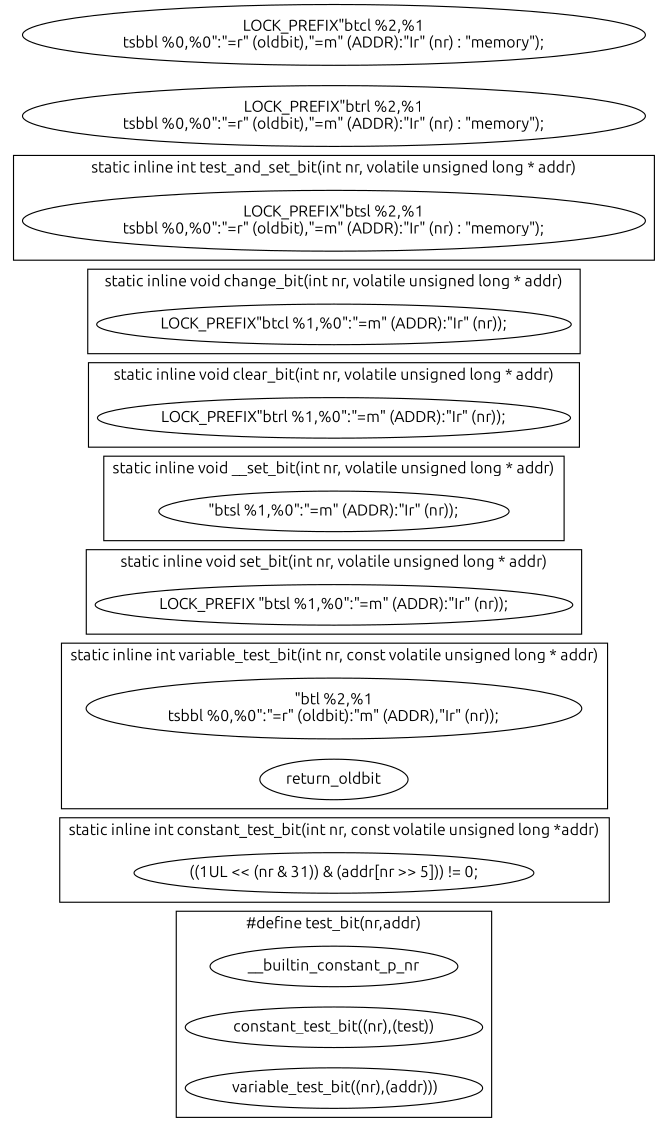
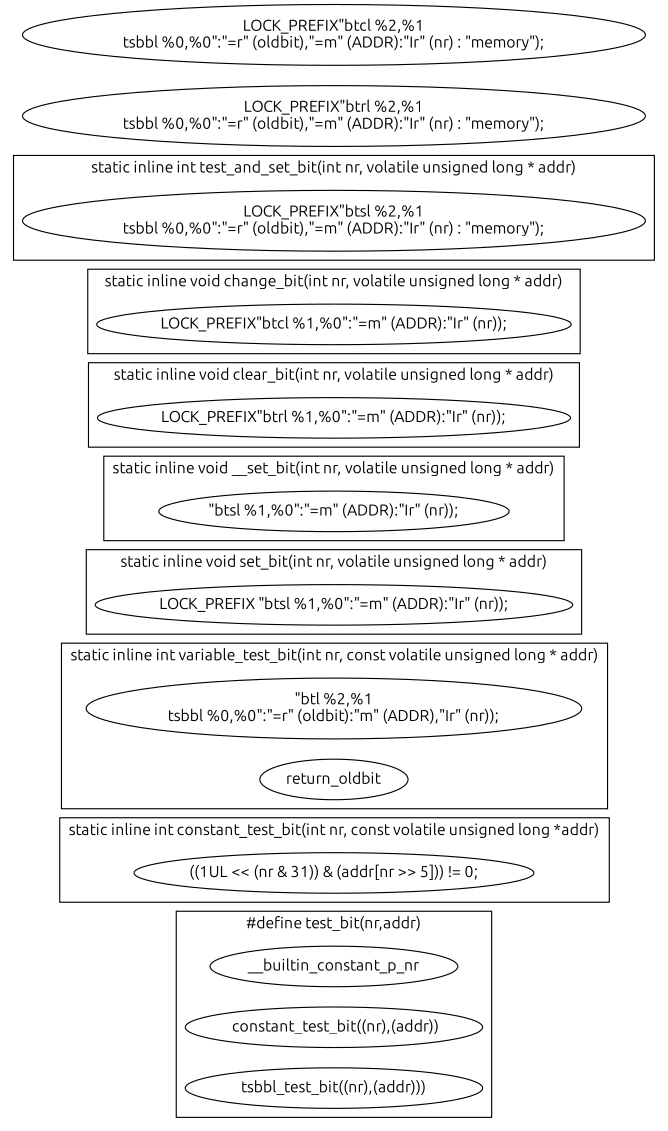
node "constant_test_bit((nr),(test))": label "constant_test_bit((nr),(test))" -> "constant_test_bit((nr),(addr))"
node "variable_test_bit((nr),(addr)))": label "variable_test_bit((nr),(addr)))" -> "tsbbl_test_bit((nr),(addr)))"
